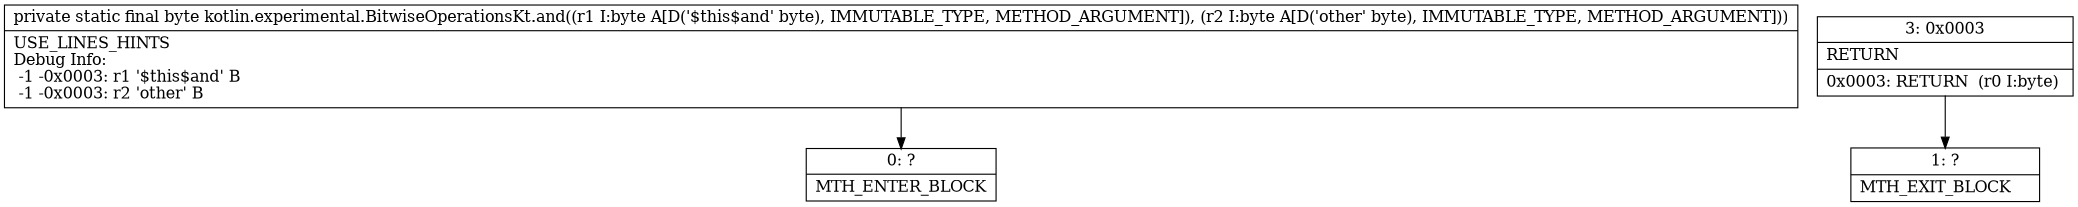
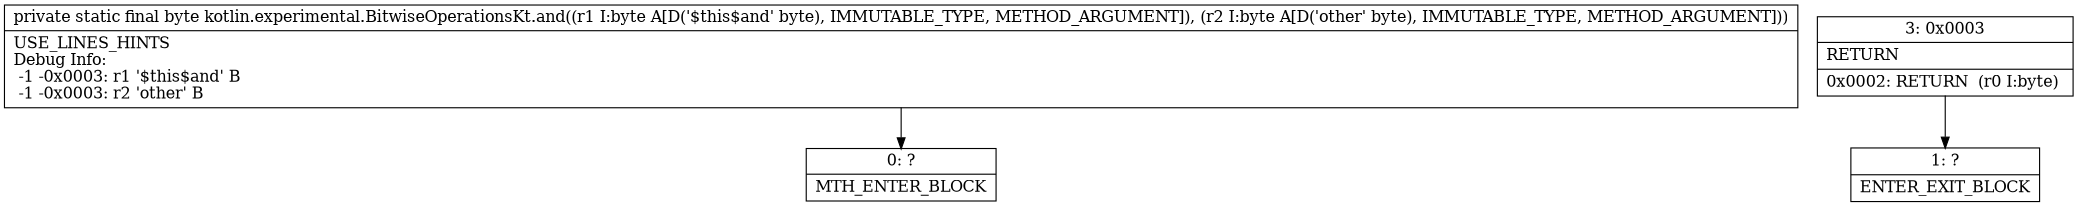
node "3: 0x0003": text "0x0003: RETURN  (r0 I:byte)" -> "0x0002: RETURN  (r0 I:byte)"
node "1: ?": text "MTH_EXIT_BLOCK" -> "ENTER_EXIT_BLOCK"
